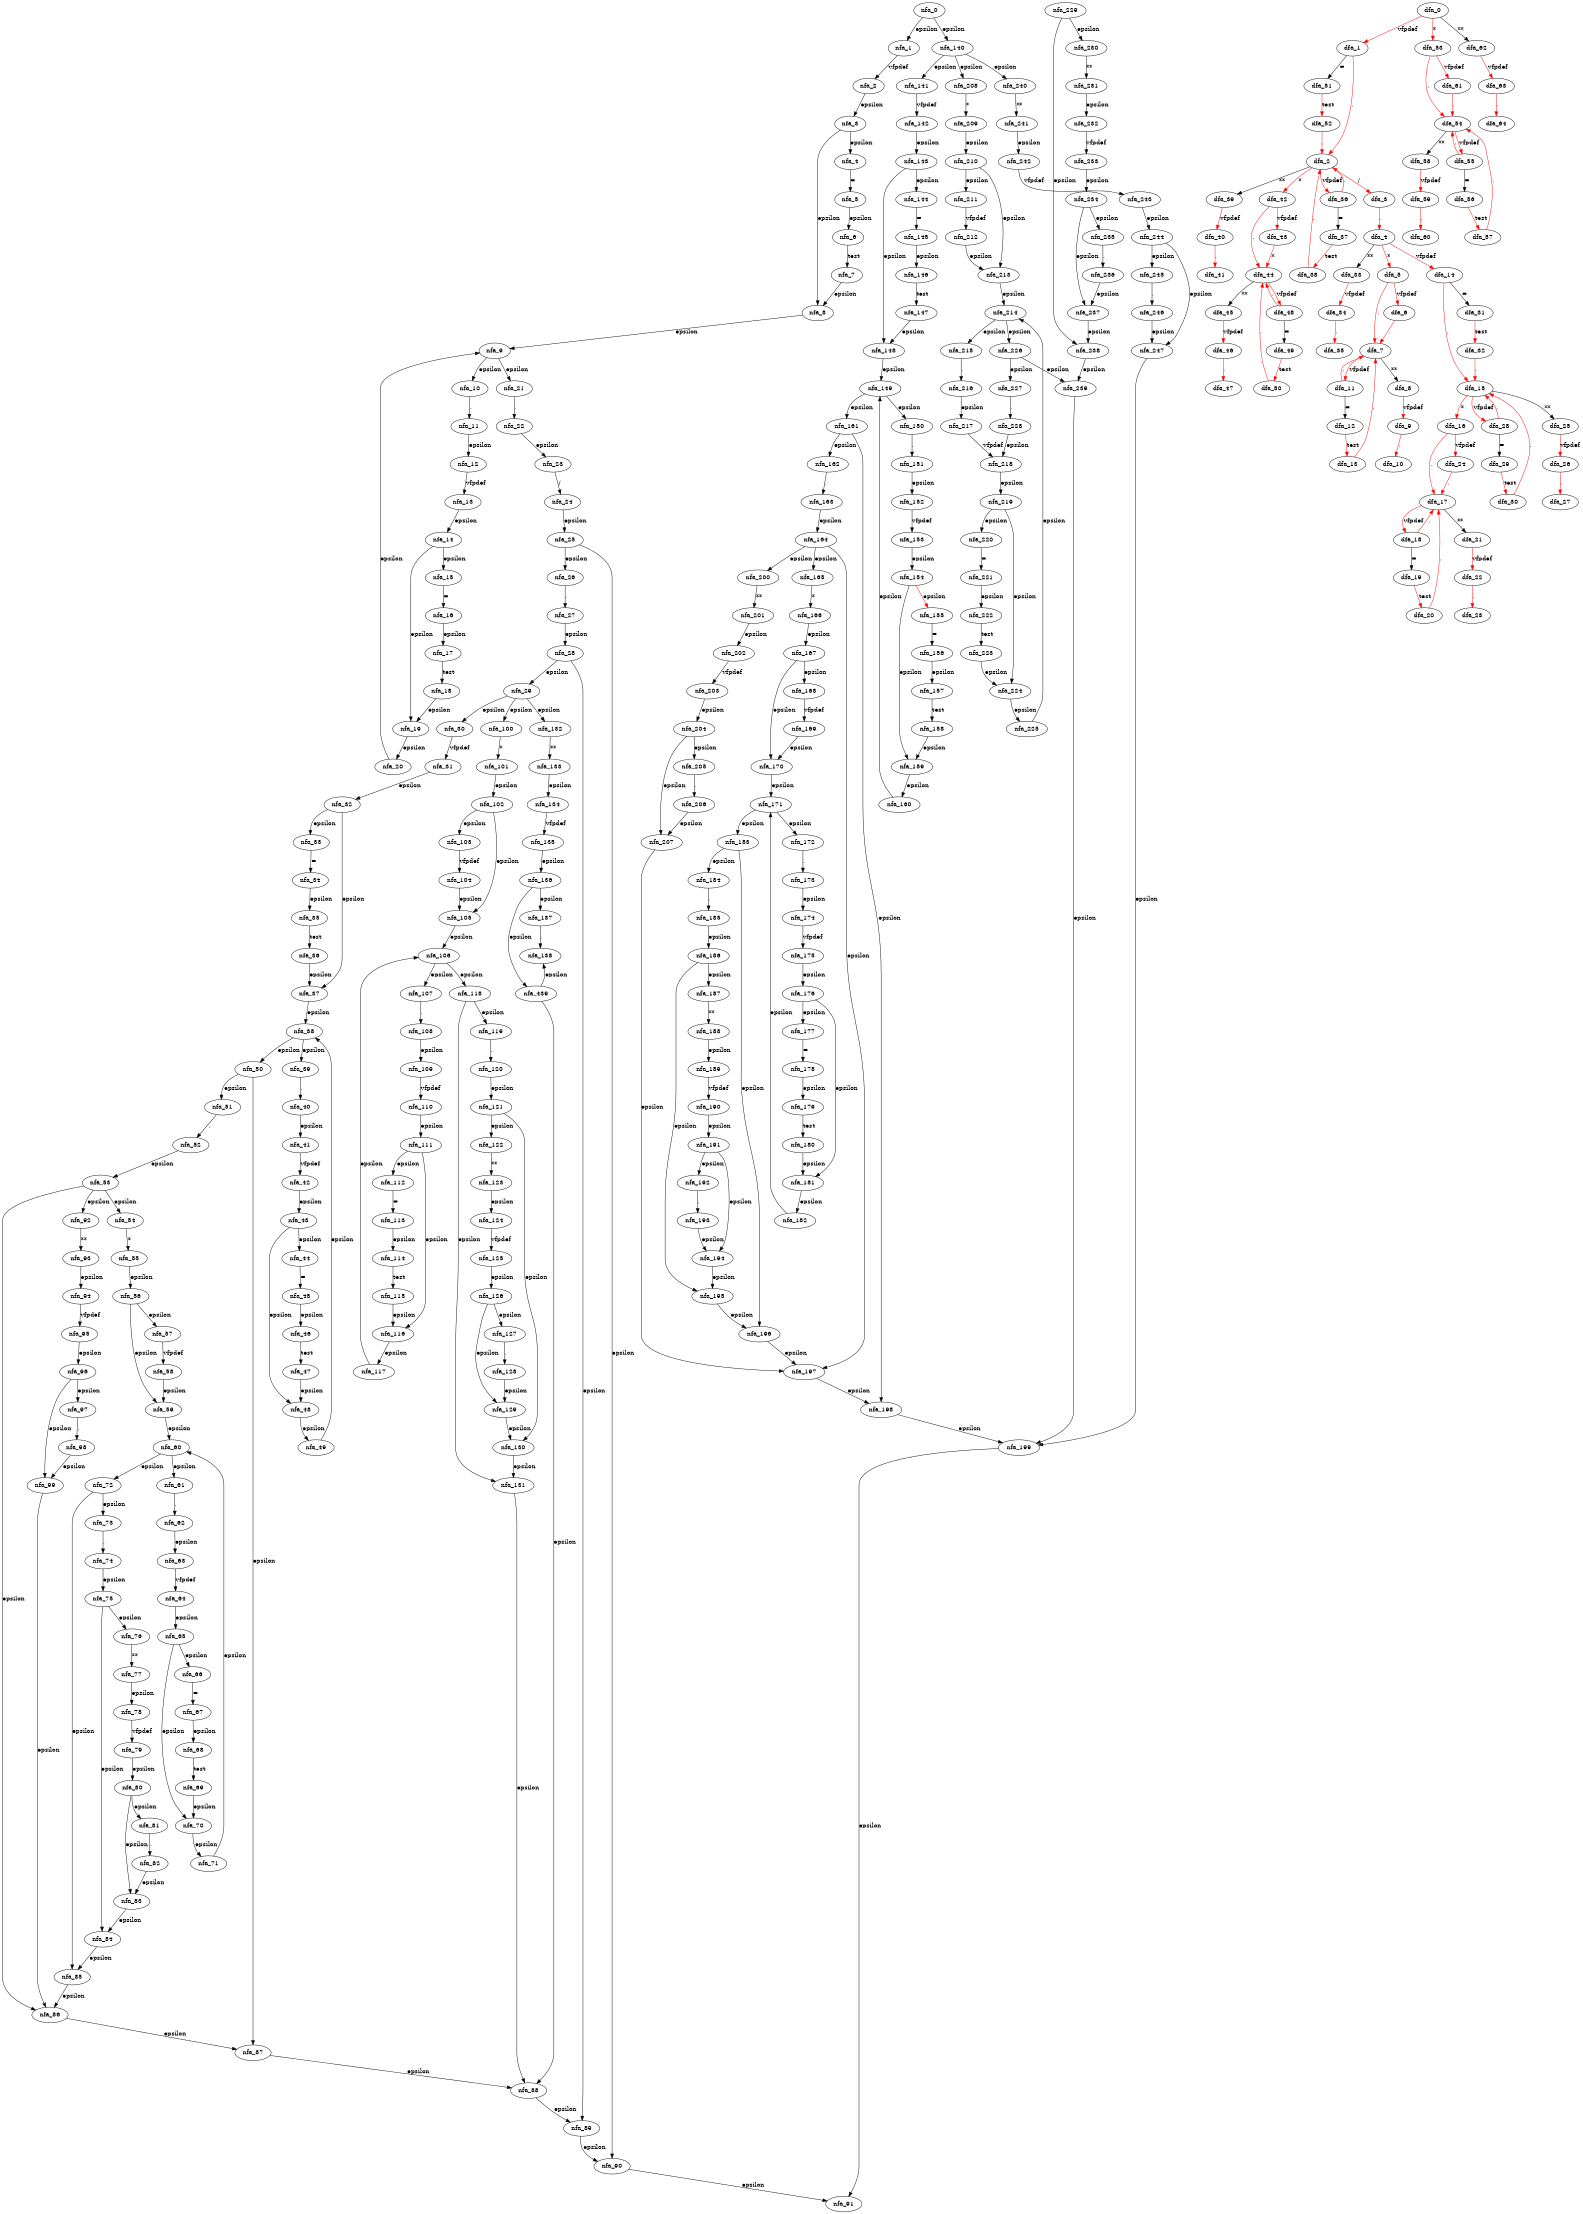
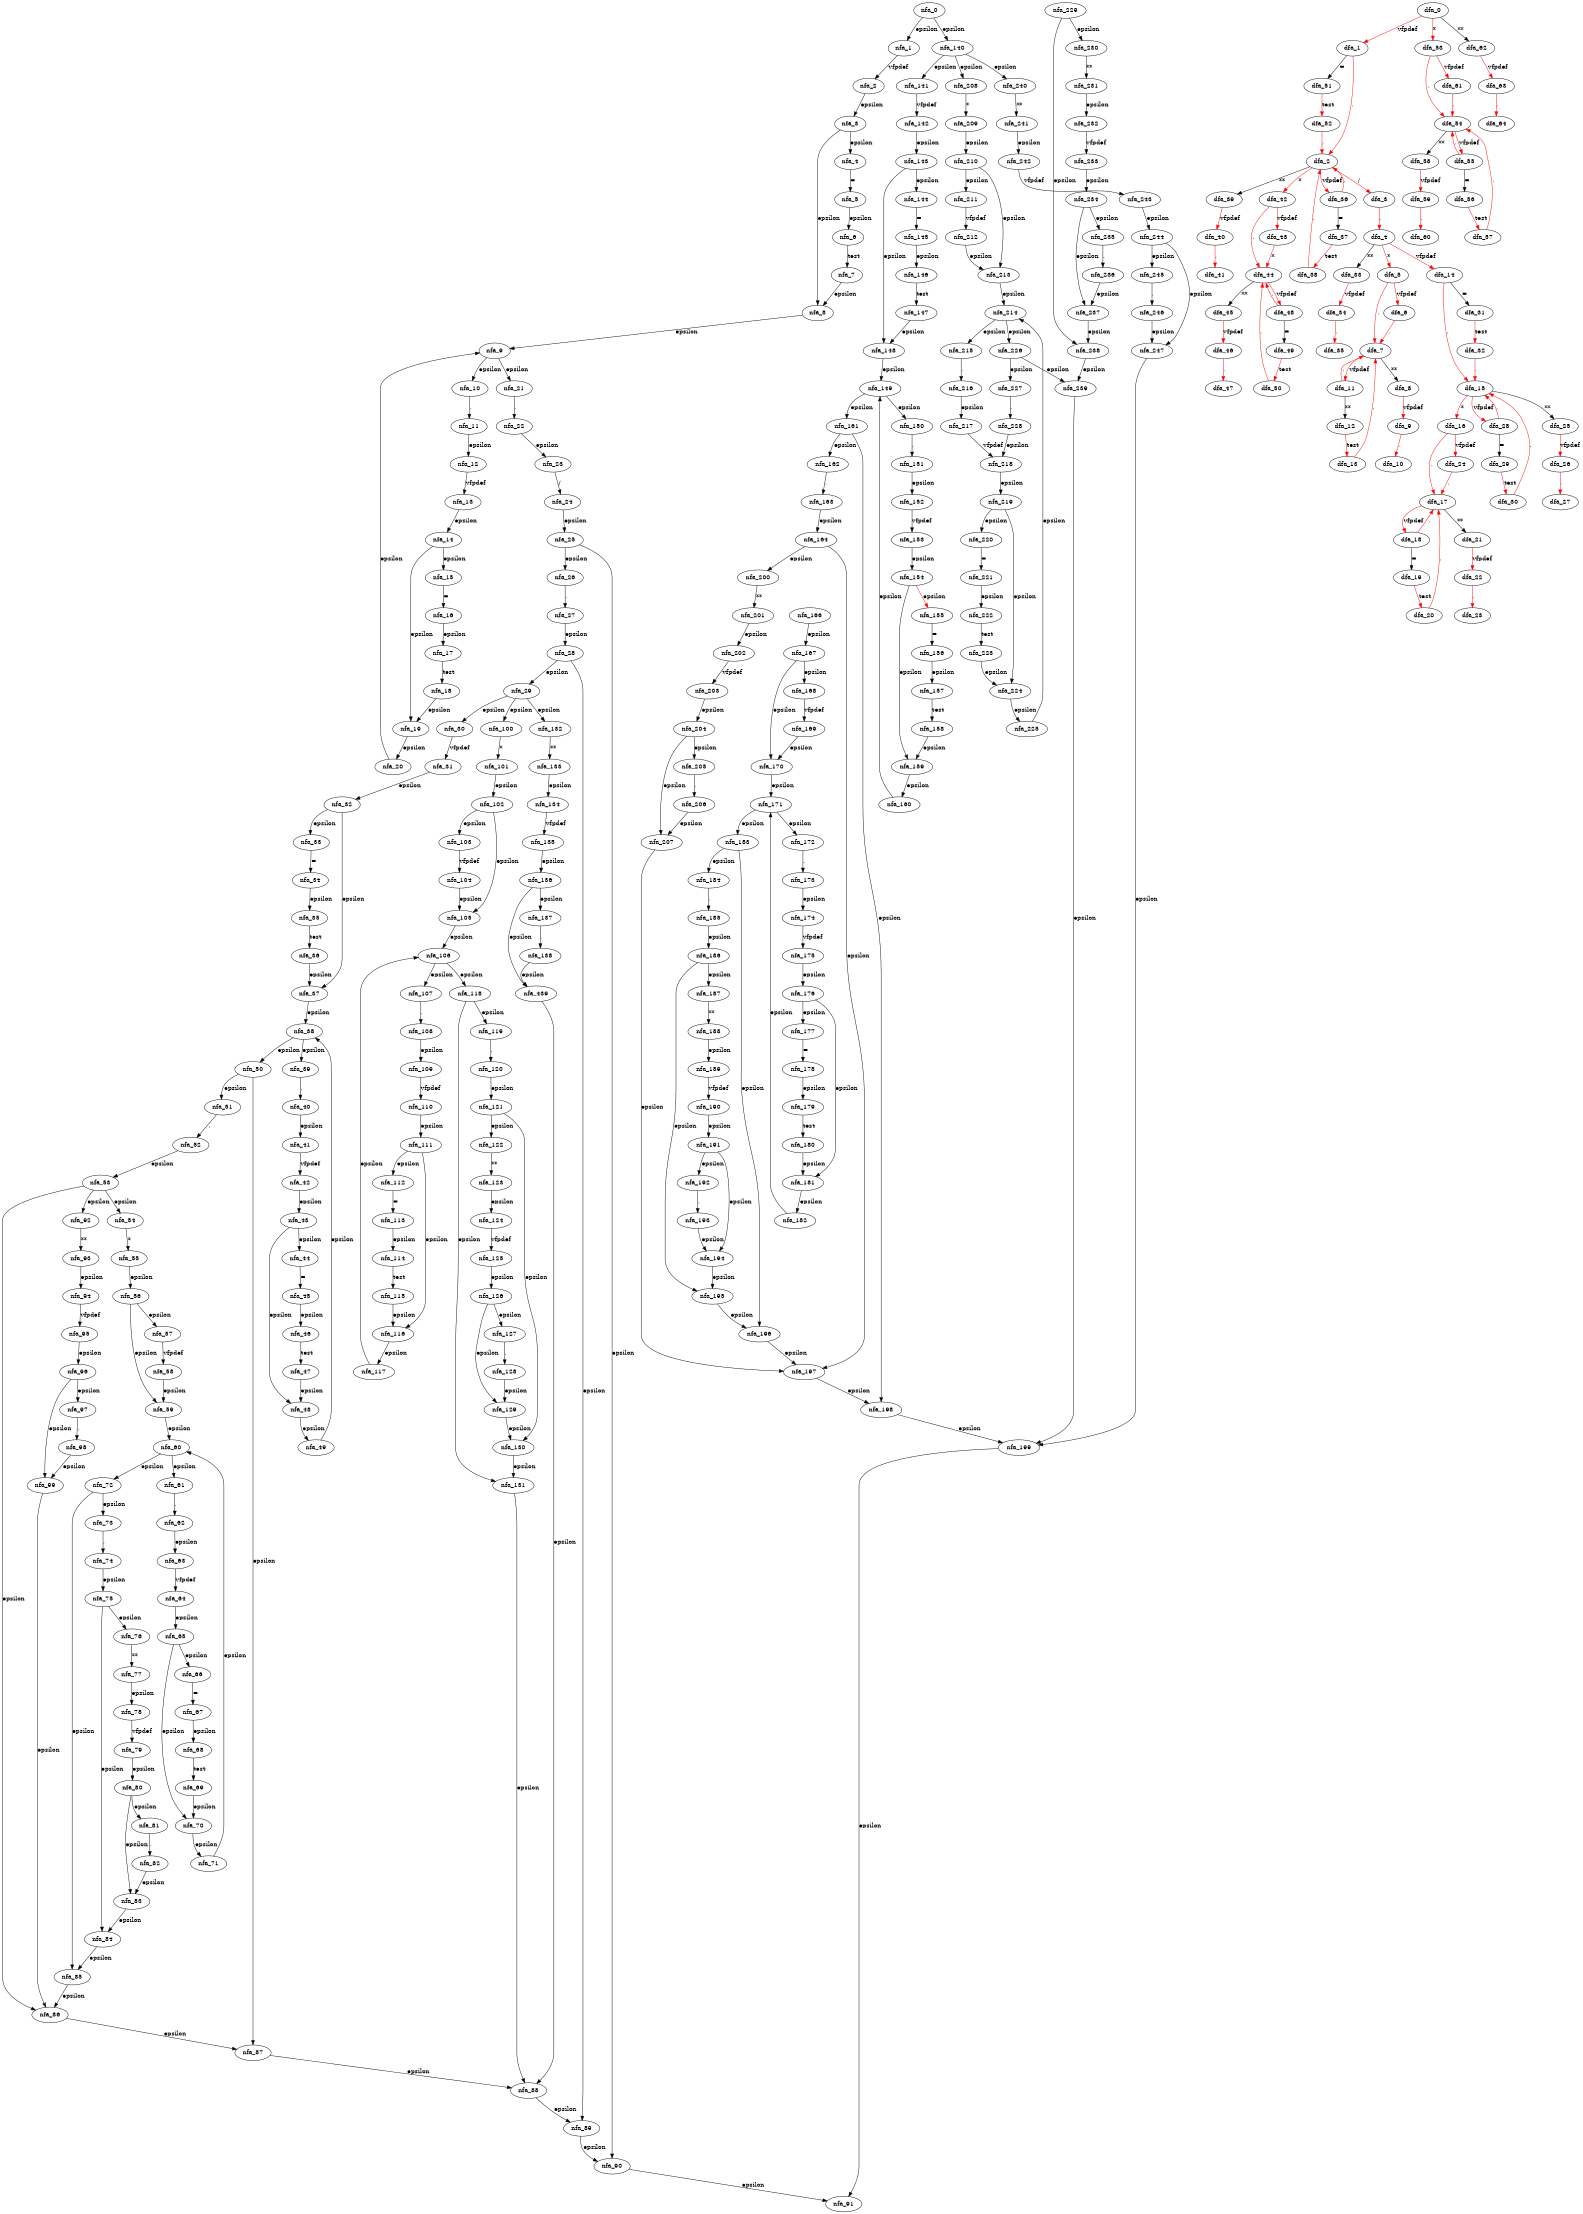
edge "dfa_11" -> "dfa_12": label "=" -> "**"
node "nfa_165": removed
edge "nfa_439" -> "nfa_138": reversed
